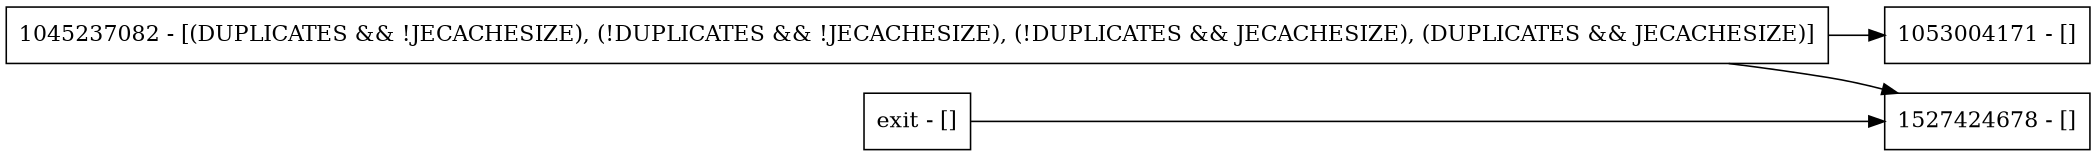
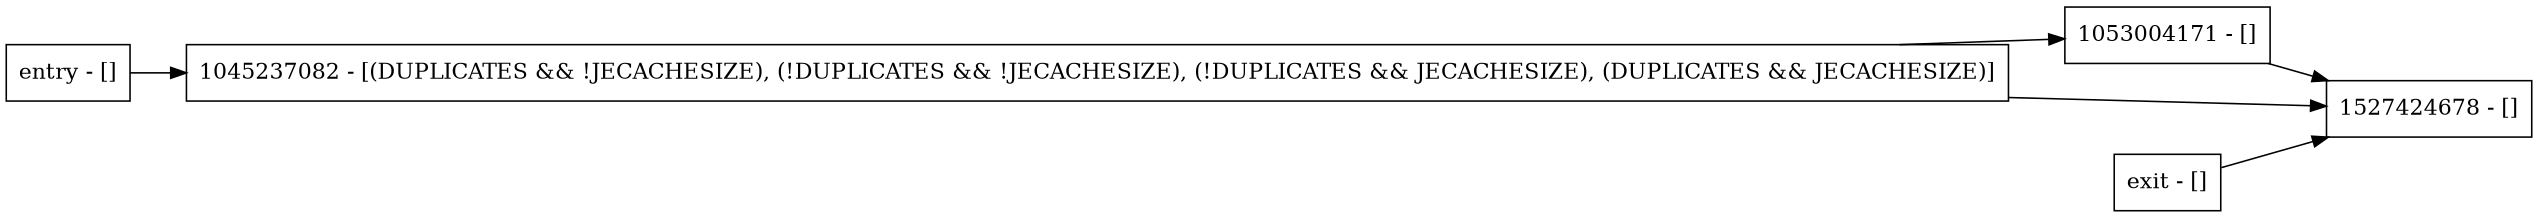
edge "1053004171 - []" -> "1527424678 - []": added
node "entry - []": added
